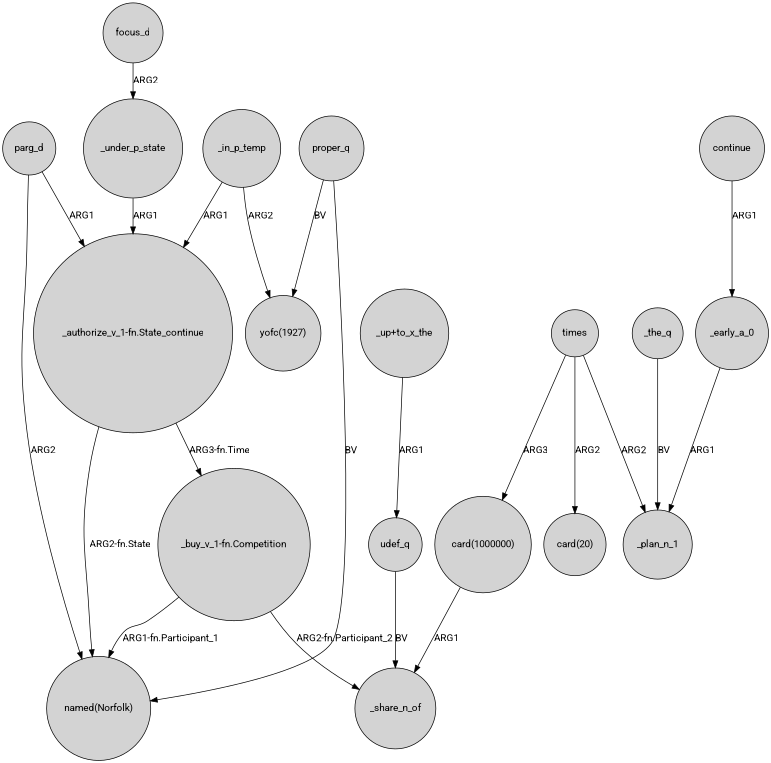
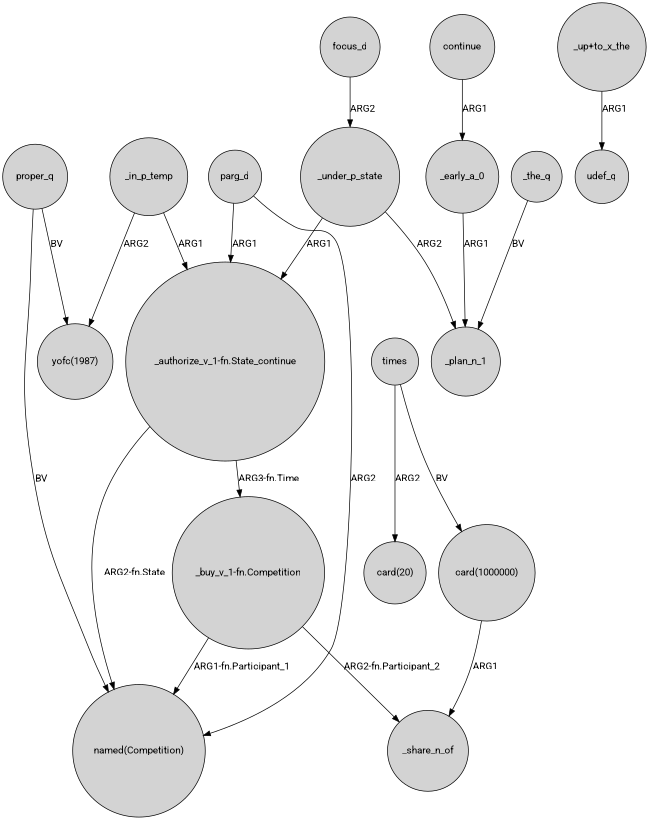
node "yofc(1927)": label "yofc(1927)" -> "yofc(1987)"
edge "times" -> "_plan_n_1": now "_under_p_state" -> "_plan_n_1"
edge "times" -> "card(1000000)": label "ARG3" -> "BV"
edge "udef_q" -> "_share_n_of": removed, label "BV"
node "named(Norfolk)": label "named(Norfolk)" -> "named(Competition)"
